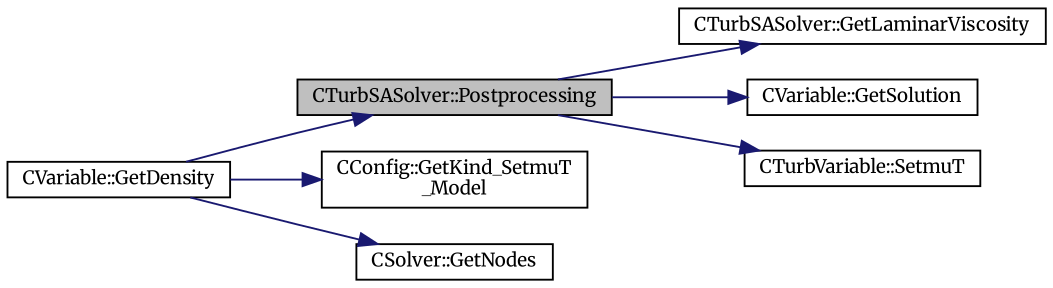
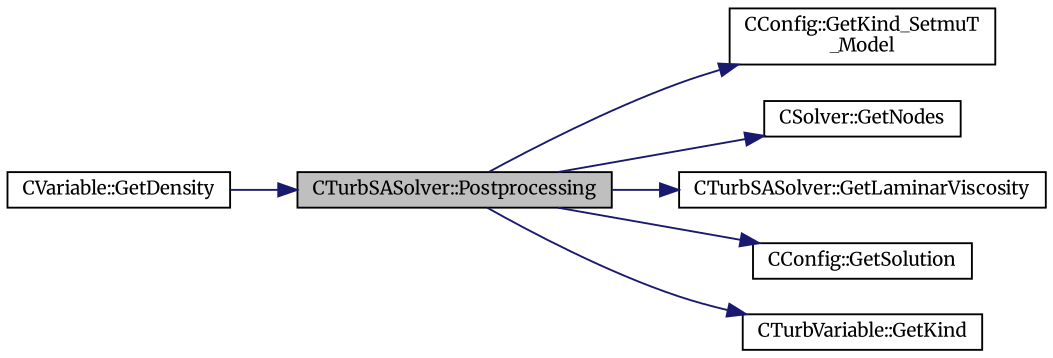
node "CVariable::GetSolution": label "CVariable::GetSolution" -> "CConfig::GetSolution"
node "CTurbVariable::SetmuT": label "CTurbVariable::SetmuT" -> "CTurbVariable::GetKind"
edge "CVariable::GetDensity" -> "CConfig::GetKind_SetmuT _Model": now "CTurbSASolver::Postprocessing" -> "CConfig::GetKind_SetmuT _Model"
edge "CVariable::GetDensity" -> "CSolver::GetNodes": now "CTurbSASolver::Postprocessing" -> "CSolver::GetNodes"
